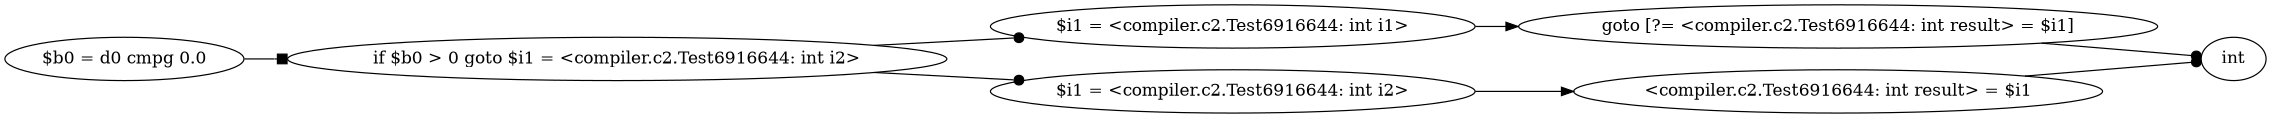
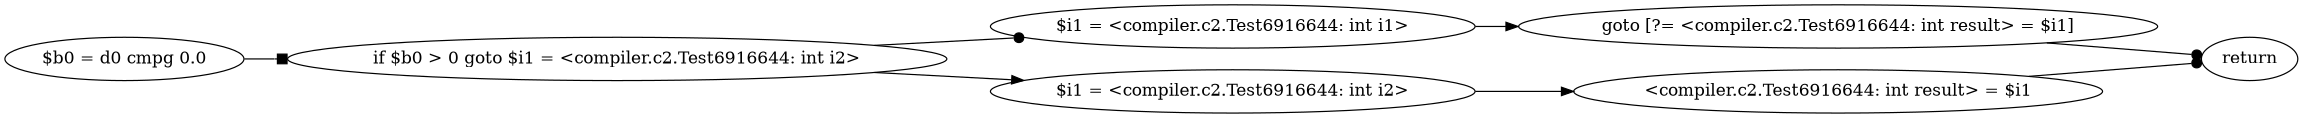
node "int": label "int" -> "return"
edge "if $b0 > 0 goto $i1 = <compiler.c2.Test6916644: int i2>" -> "$i1 = <compiler.c2.Test6916644: int i2>": arrowhead dot -> normal
